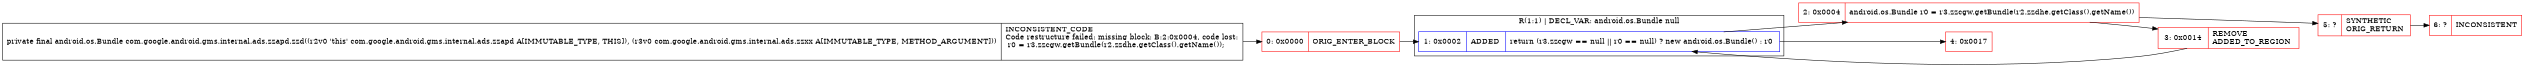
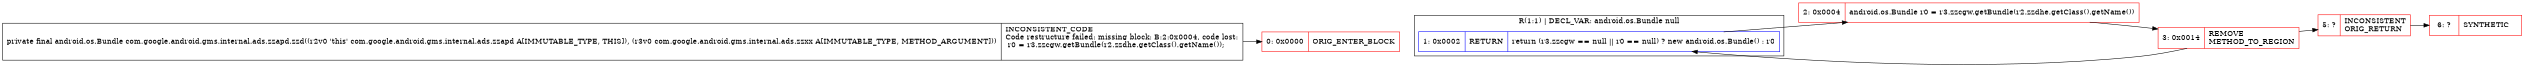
edge "2: 0x0004" -> "5: ?": now "3: 0x0014" -> "5: ?"
node "5: ?": text "SYNTHETIC" -> "INCONSISTENT"
node "6: ?": text "INCONSISTENT" -> "SYNTHETIC"
node "1: 0x0002": text "ADDED" -> "RETURN"
edge "0: 0x0000" -> "1: 0x0002": removed
node "4: 0x0017": removed
node "3: 0x0014": text "ADDED_TO_REGION" -> "METHOD_TO_REGION"
